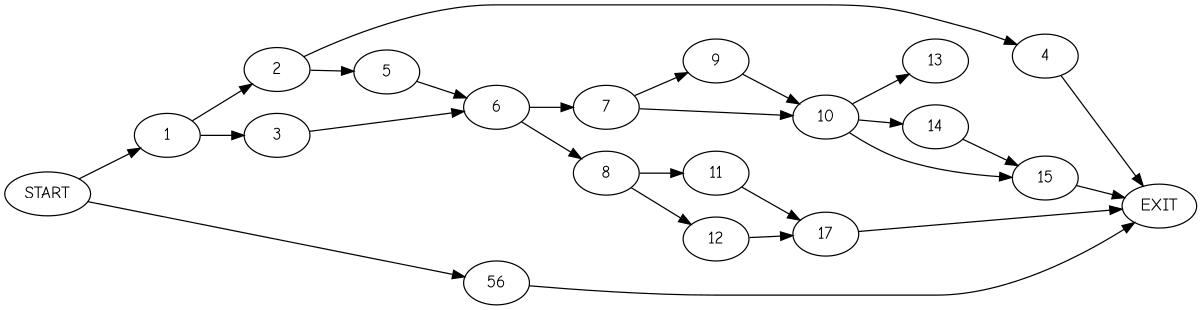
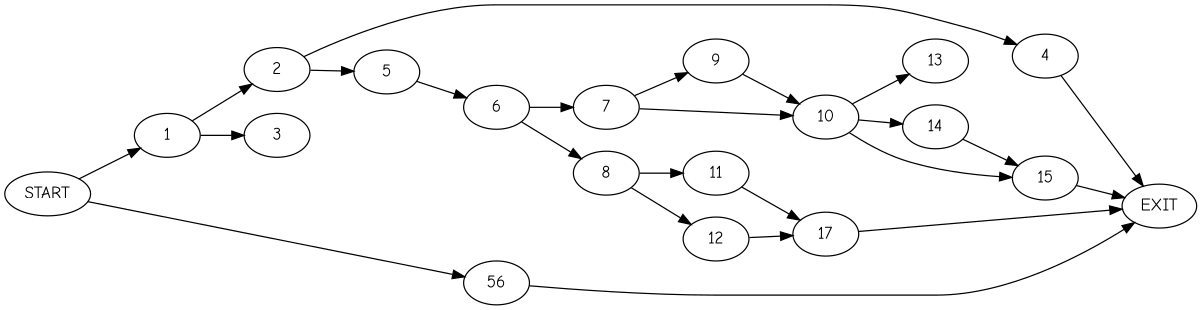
edge "3" -> "6": removed
